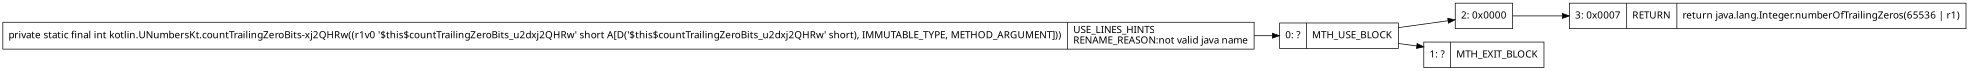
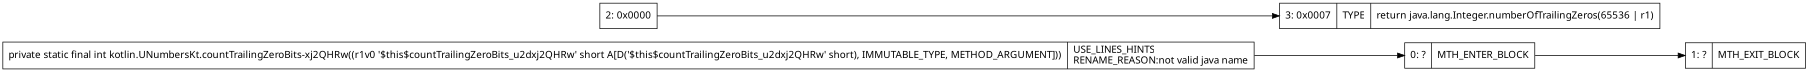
node "3: 0x0007": text "RETURN" -> "TYPE"
edge "0: ?" -> "2: 0x0000": removed
node "0: ?": text "MTH_USE_BLOCK" -> "MTH_ENTER_BLOCK"
